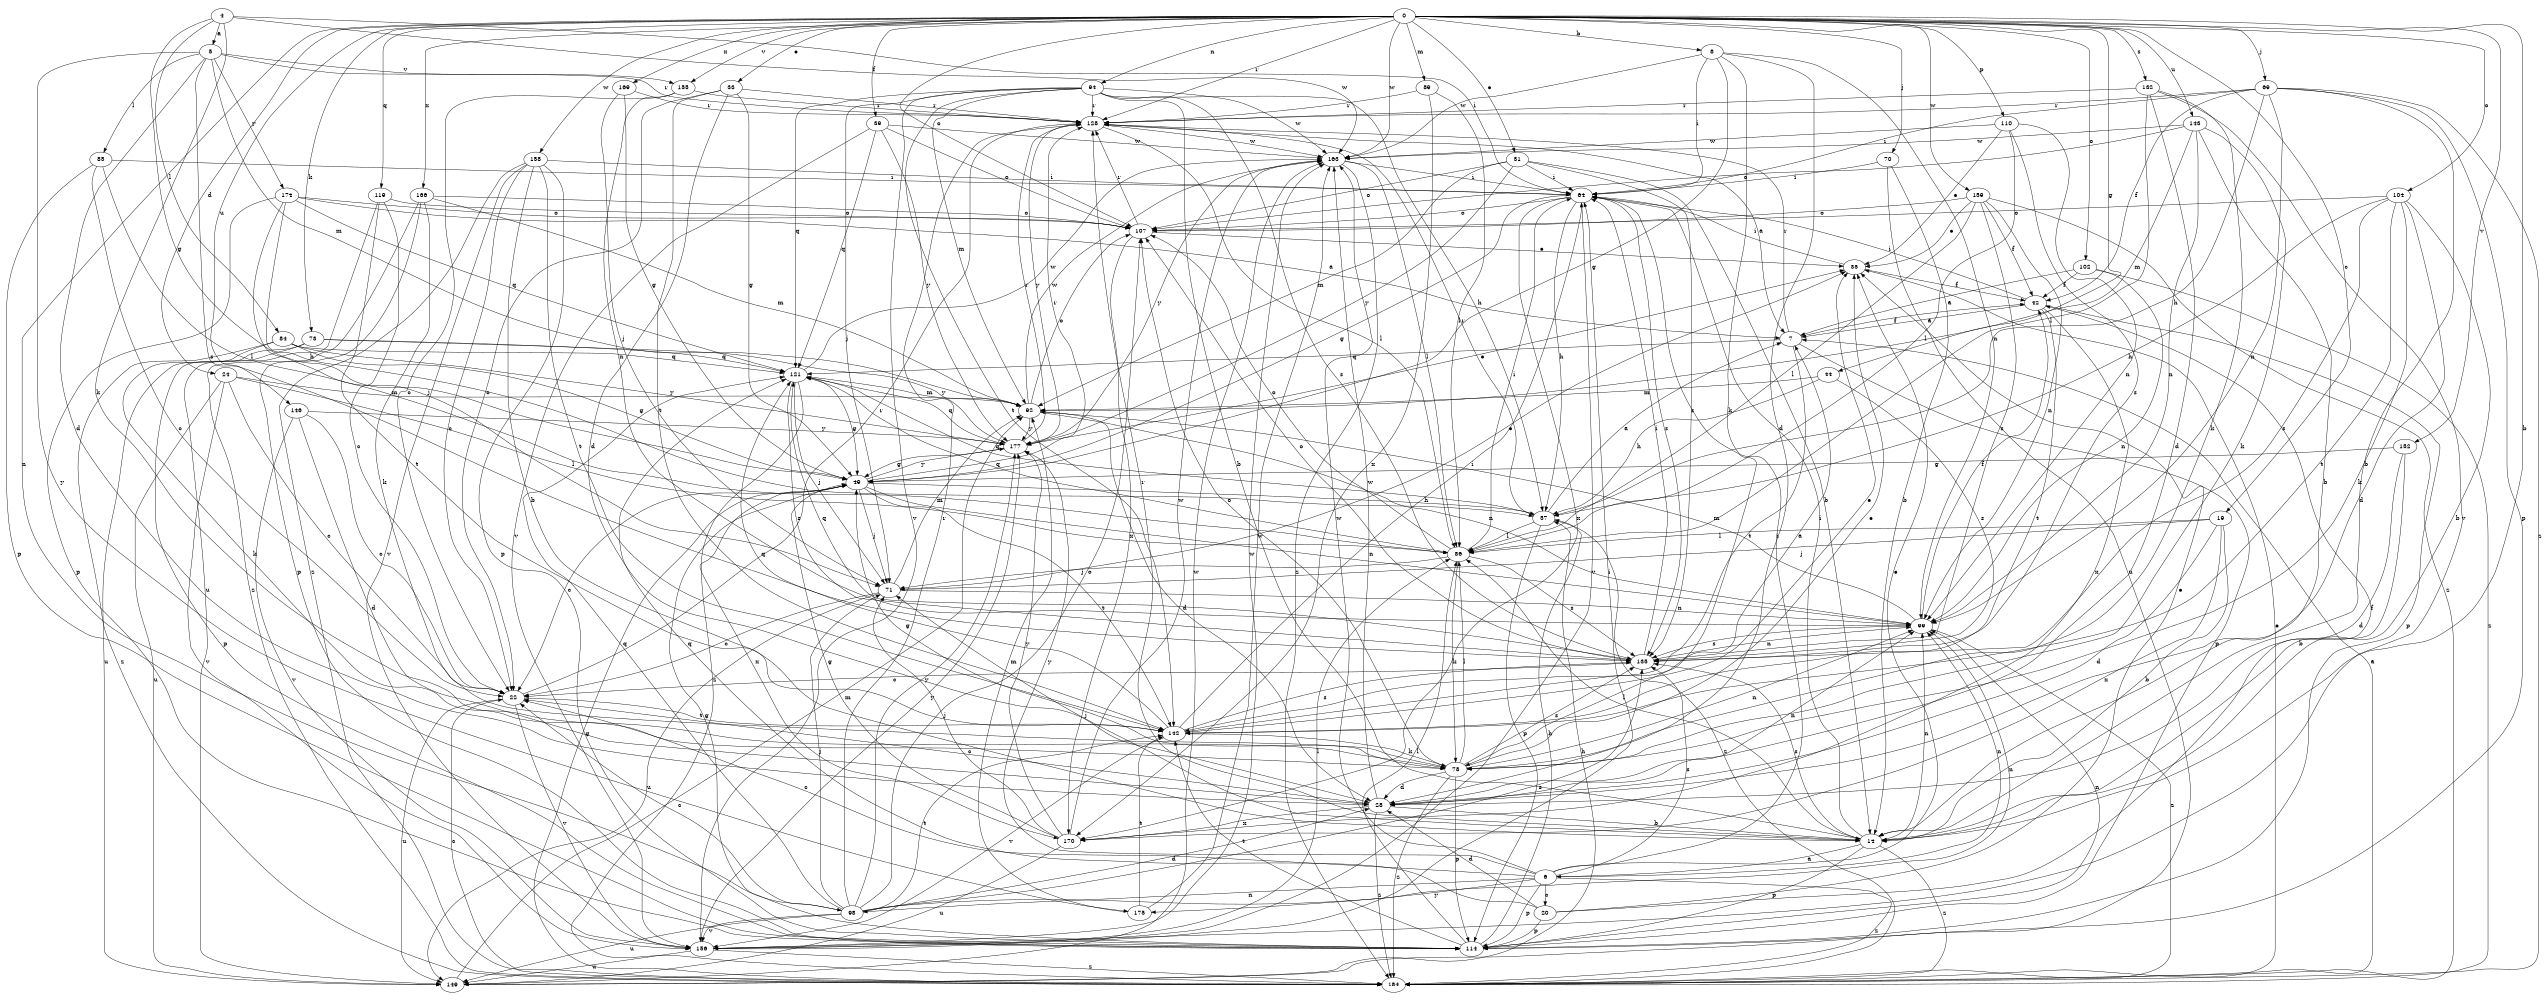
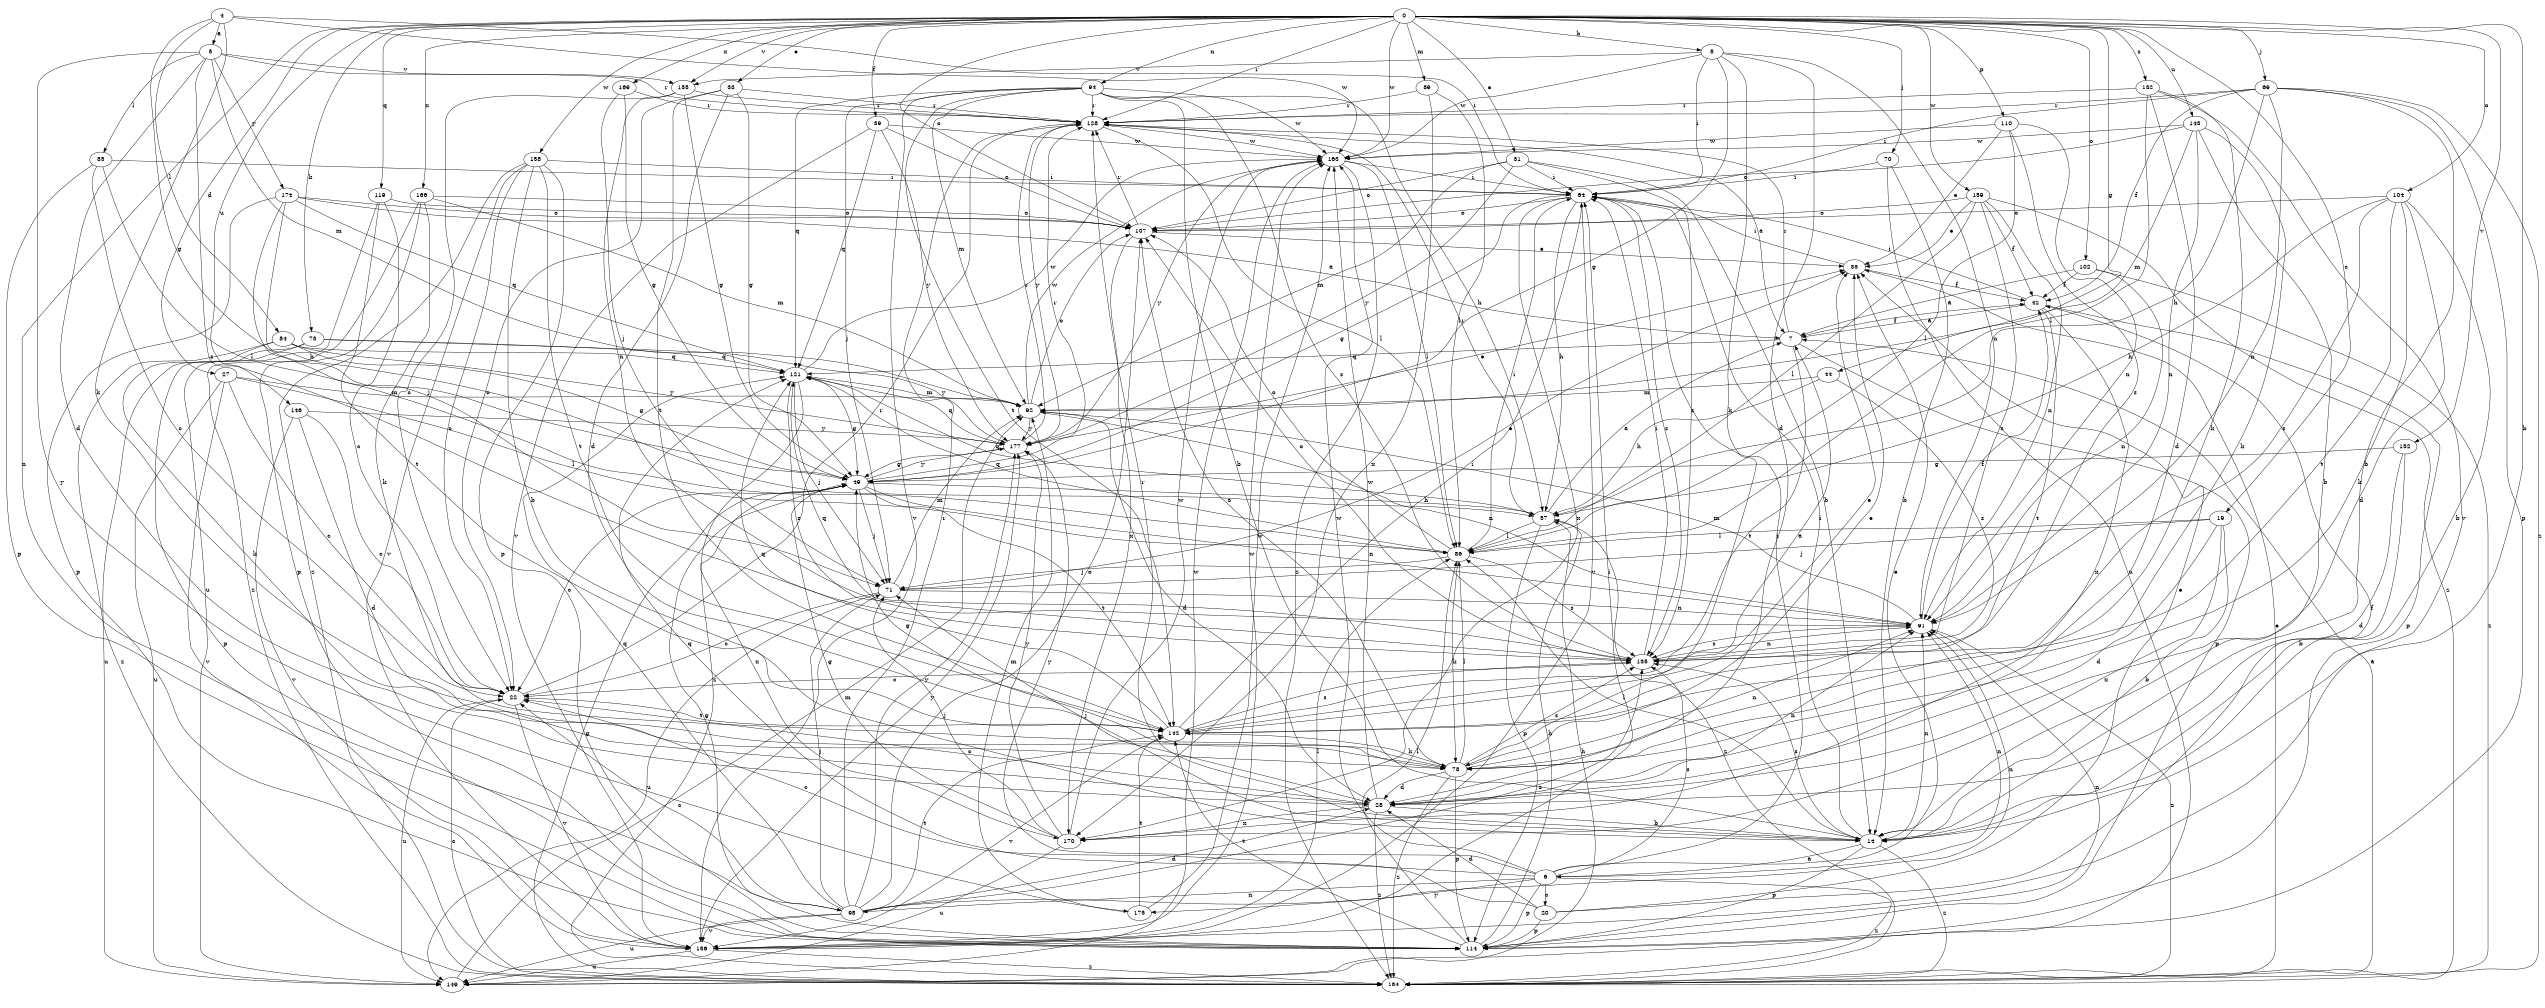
edge "8" -> "155": added, label "v"
edge "155" -> "49": added, label "g"
node "24": label "24" -> "27"
node "99": label "99" -> "91"
